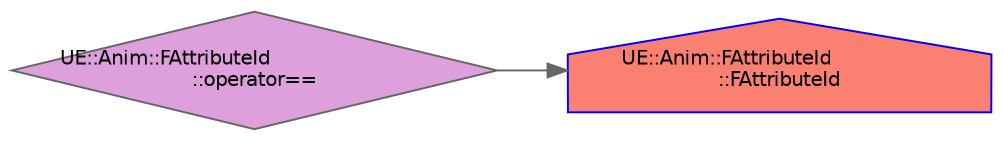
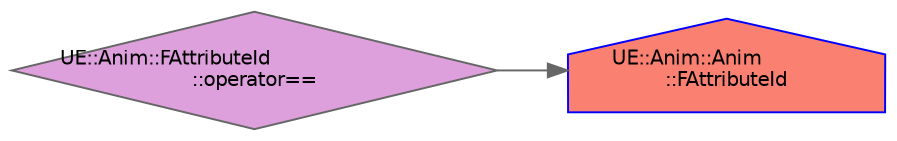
node "UE::Anim::FAttributeId ::FAttributeId": label "UE::Anim::FAttributeId ::FAttributeId" -> "UE::Anim::Anim ::FAttributeId"
